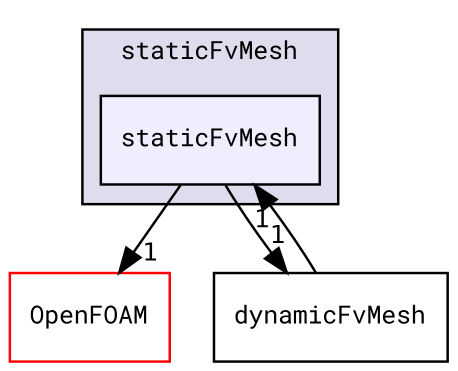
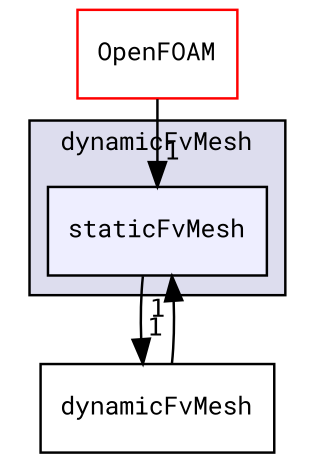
cluster "staticFvMesh": label "staticFvMesh" -> "dynamicFvMesh"
edge "staticFvMesh" -> "OpenFOAM": reversed
